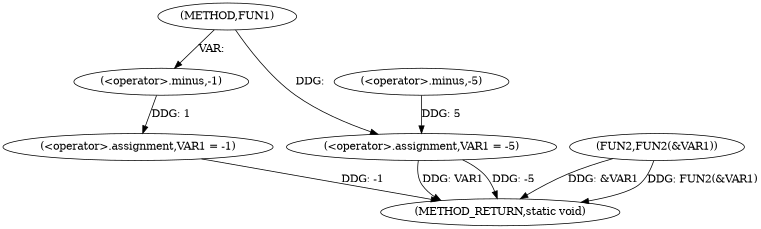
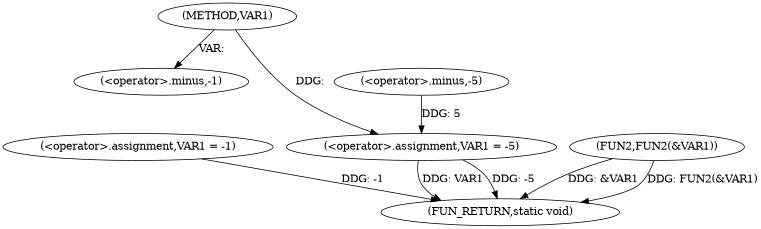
node "(METHOD,FUN1)": label "(METHOD,FUN1)" -> "(METHOD,VAR1)"
edge "(<operator>.minus,-1)" -> "(<operator>.assignment,VAR1 = -1)": removed, label "DDG: 1"
node "(METHOD_RETURN,static void)": label "(METHOD_RETURN,static void)" -> "(FUN_RETURN,static void)"
